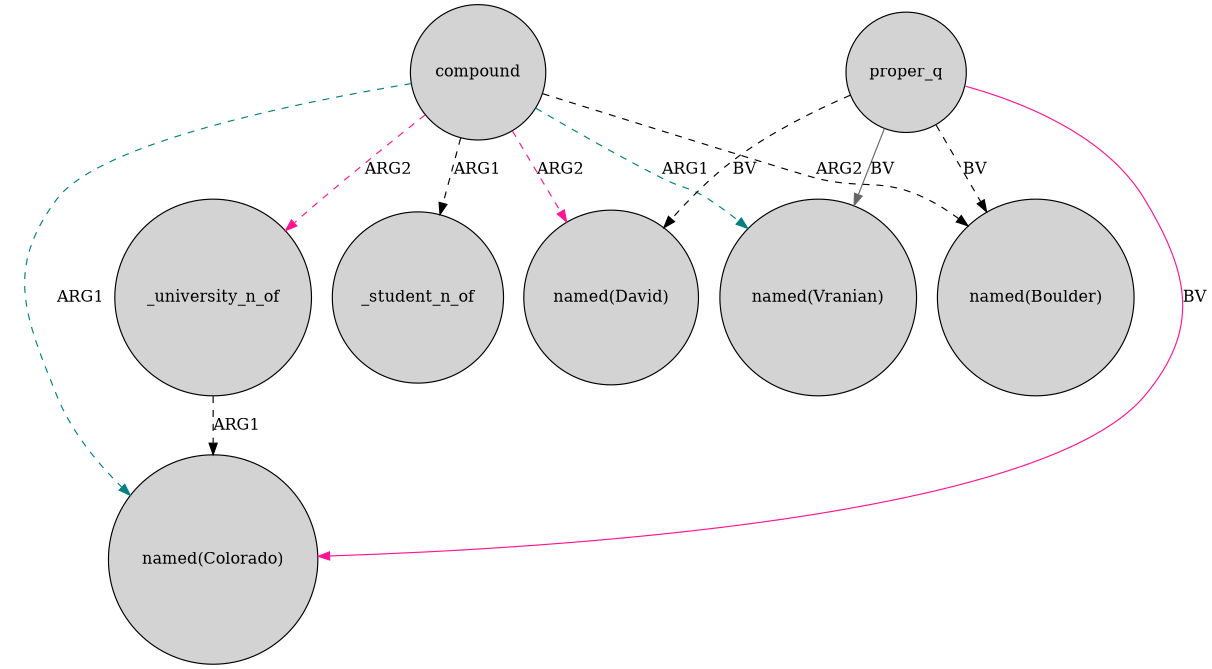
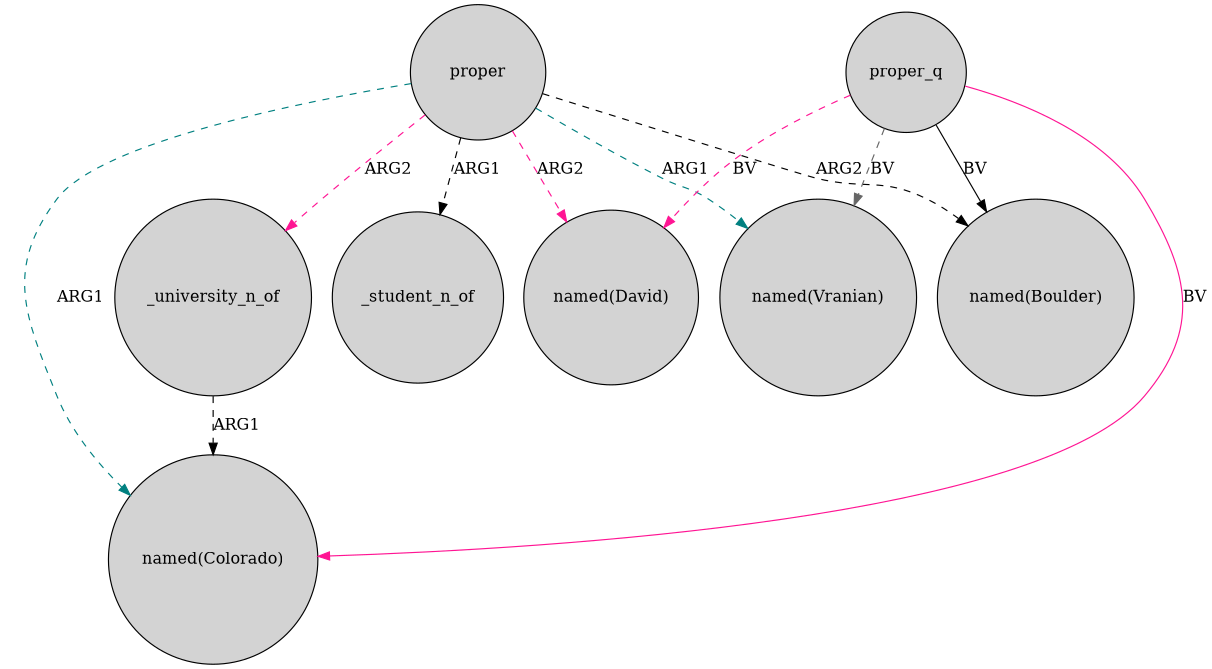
node "compound": label "compound" -> "proper"
edge "proper_q" -> "named(David)": color black -> deeppink
edge "proper_q" -> "named(Vranian)": style solid -> dashed
edge "proper_q" -> "named(Boulder)": style dashed -> solid
